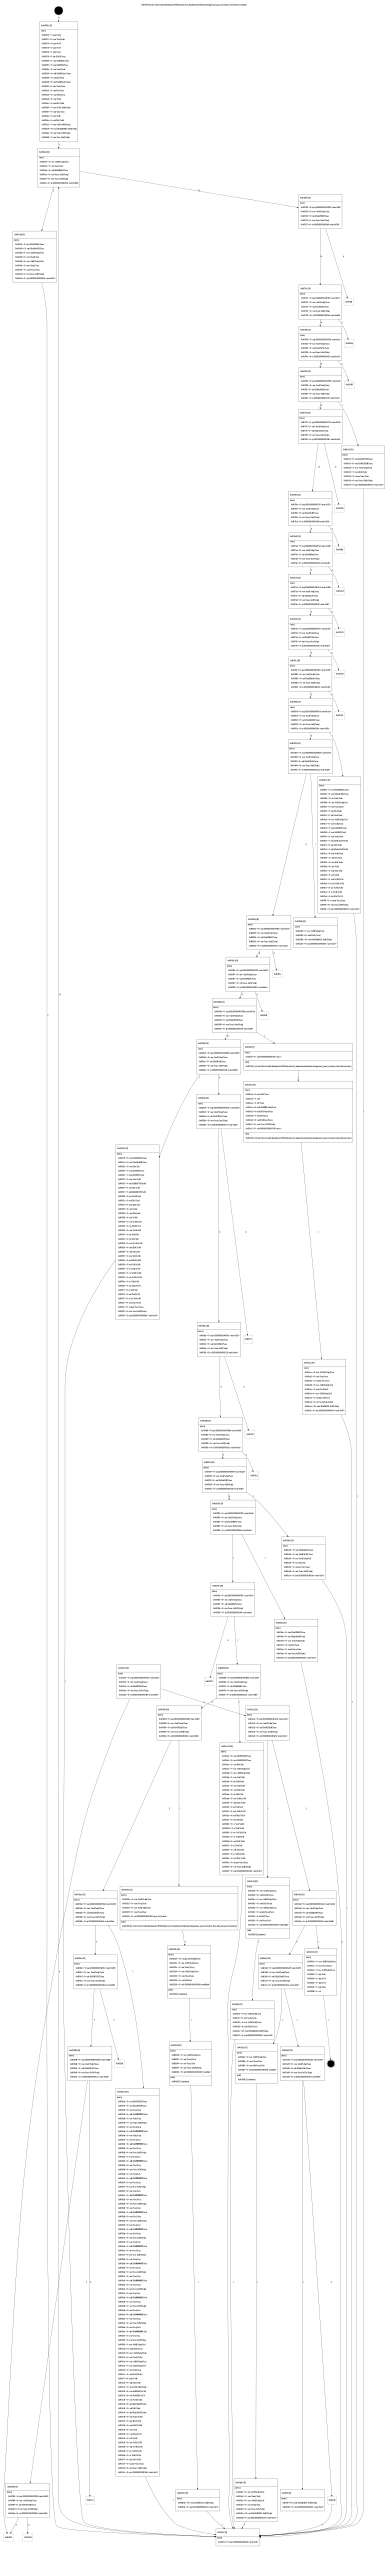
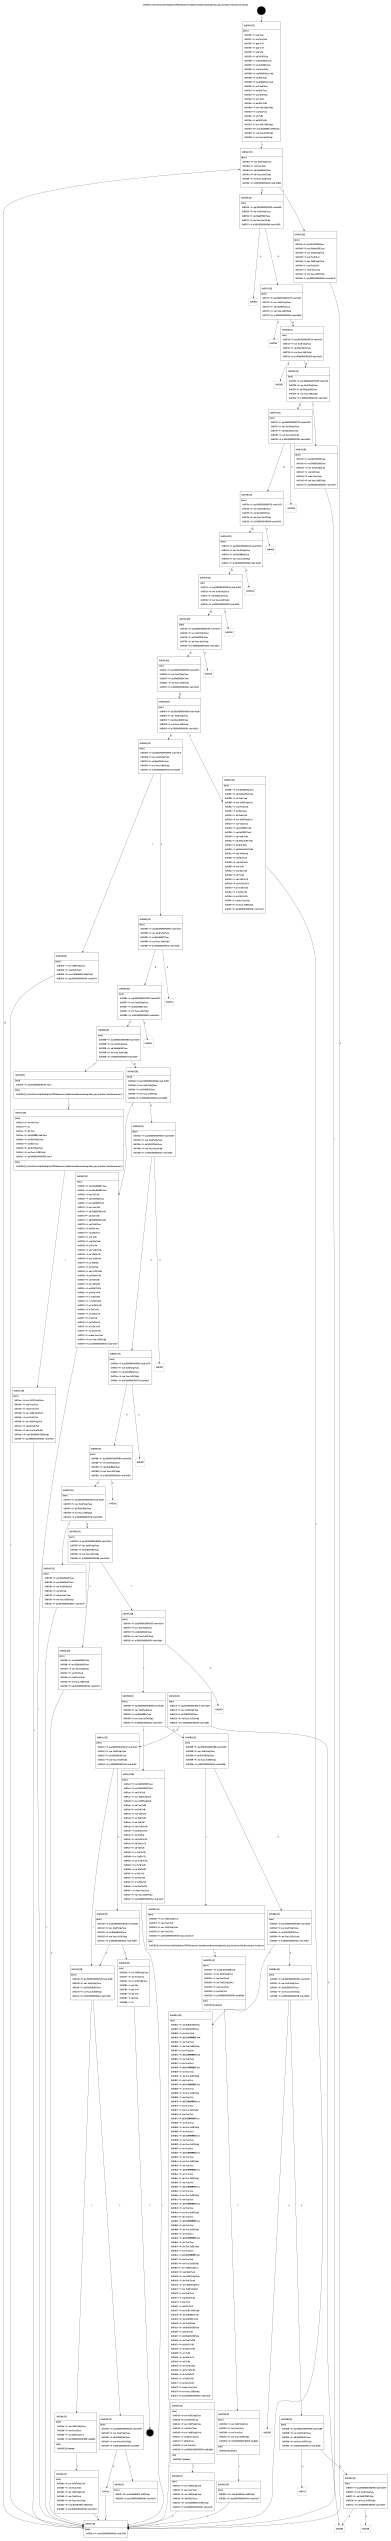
node "0x4022d2": removed
edge "0x4023a9 [28]" -> "0x4024e1 [5]": added, label "1"
edge "0x401a2c [28]" -> "0x401e34 [39]": now "0x401a2c [28]" -> "0x401a64 [28]"
